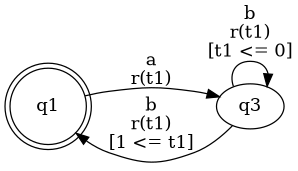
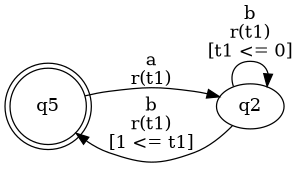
node "q1": label "q1" -> "q5"
node "q3": label "q3" -> "q2"
